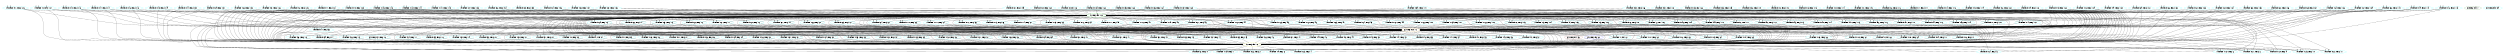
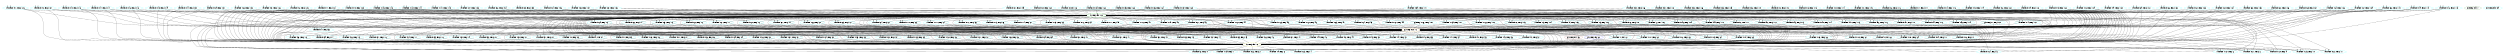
node "VarName('t72',eax).127": label "VarName('t72',eax).127" -> "VarName('t72',temp).127"
node "VarName('t152',esp).168": label "VarName('t152',esp).168" -> "VarName('t152',temp).168"
node "VarName('t166',temp).100": label "VarName('t166',temp).100" -> "ASMReg('t166',temp).100"
node "VarName('t7',temp).120": label "VarName('t7',temp).120" -> "ASMReg('t7',temp).120"
node "ASMReg('t57',temp).16": label "ASMReg('t57',temp).16" -> "VarName('t57',temp).16"
